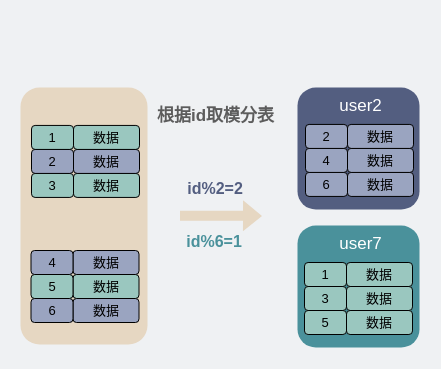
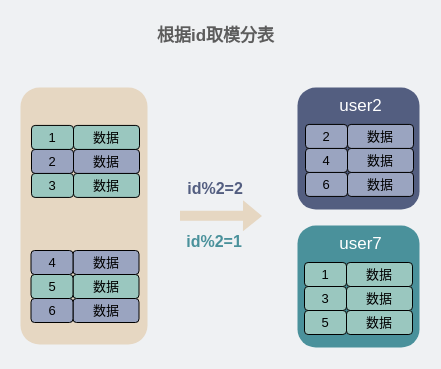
node "根据id取模分表": moved (216, 116) -> (216, 36)
node "id%6=1": label "id%6=1" -> "id%2=1"
